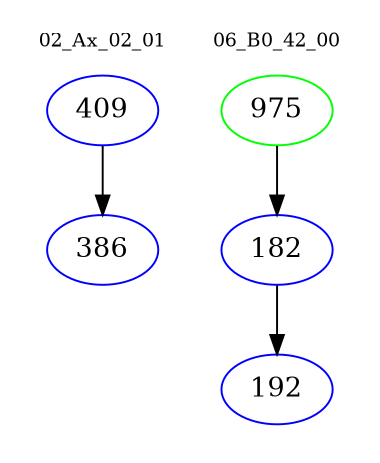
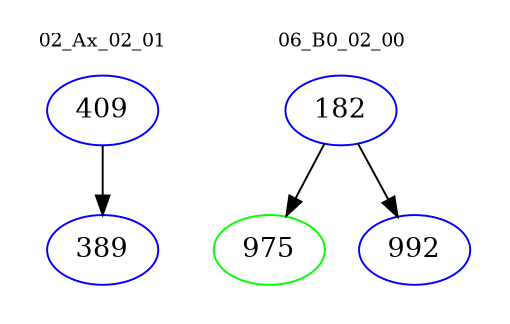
cluster "06_B0_42_00": label "06_B0_42_00" -> "06_B0_02_00"
edge "975" -> "182": reversed
node "386": label "386" -> "389"
node "192": label "192" -> "992"
